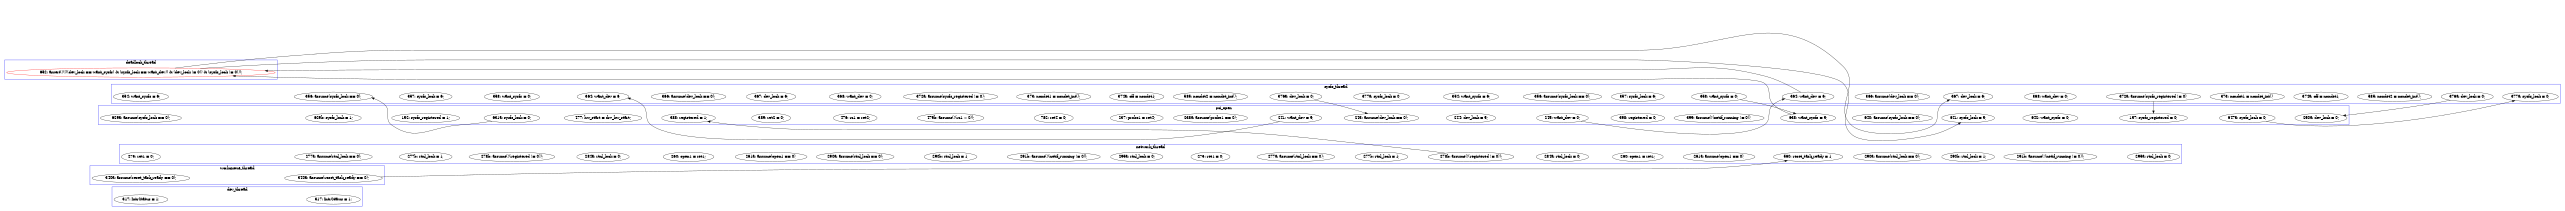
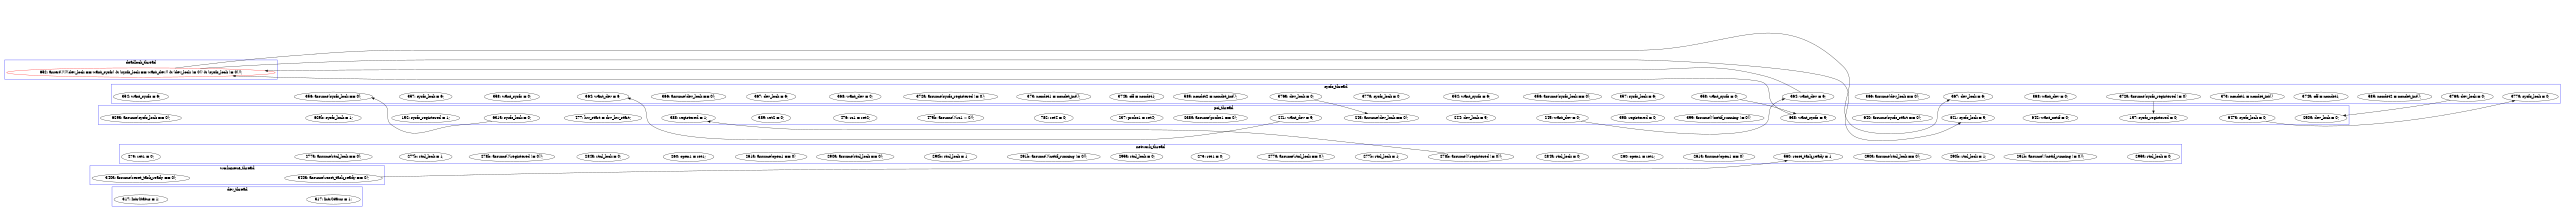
cluster "pci_open": label "pci_open" -> "pci_thread"
node "640: assume(sysfs_lock == 0);": label "640: assume(sysfs_lock == 0);" -> "640: assume(sysfs_start == 0);"
node "642: want_sysfs = 0;": label "642: want_sysfs = 0;" -> "642: want_netif = 0;"
